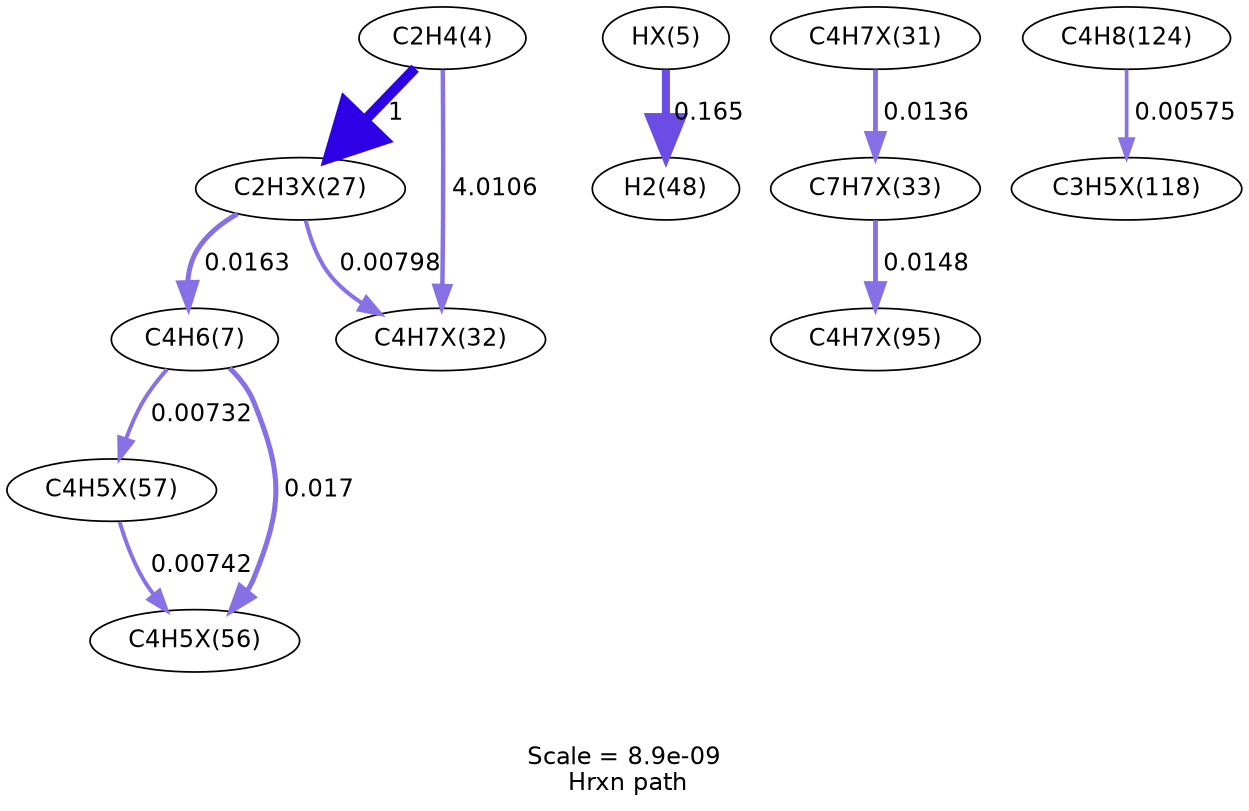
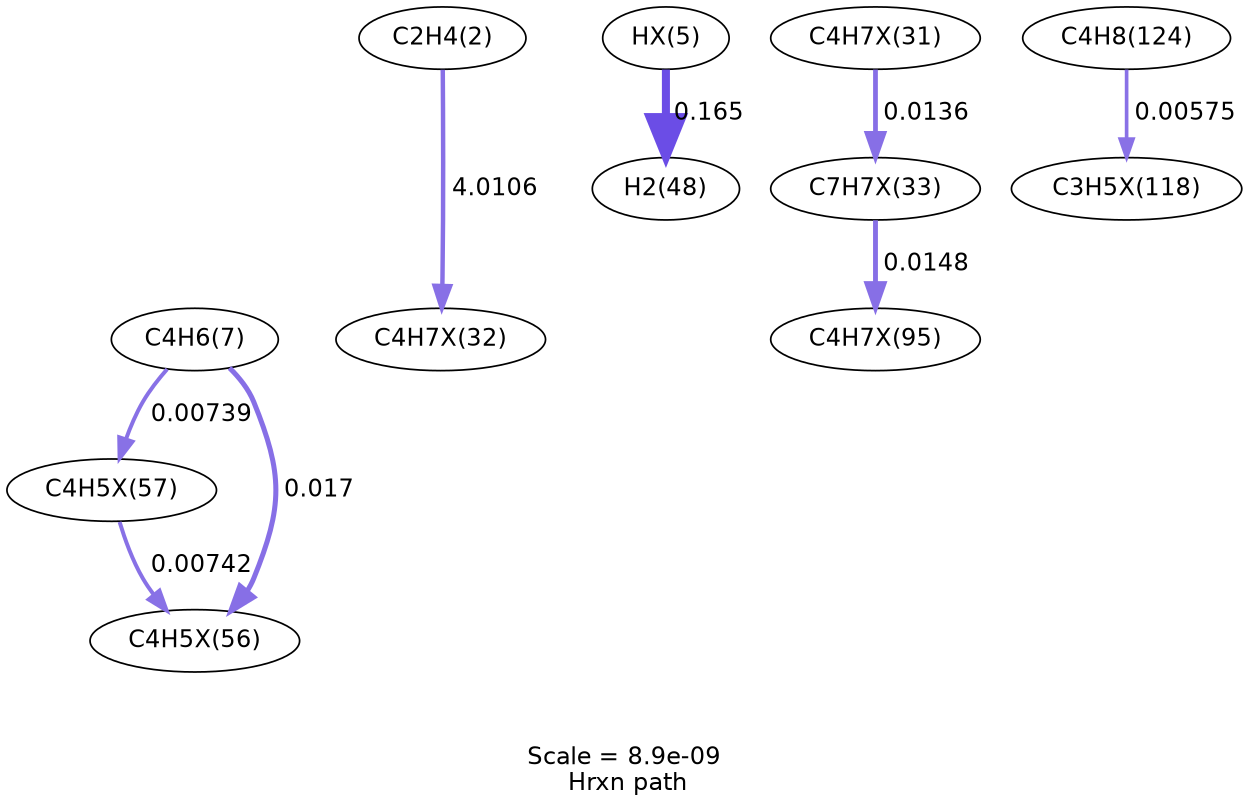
node "C2H4(4)": label "C2H4(4)" -> "C2H4(2)"
node "C2H3X(27)": removed
edge "C4H6(7)" -> "C4H5X(57)": label " 0.00732" -> " 0.00739"
